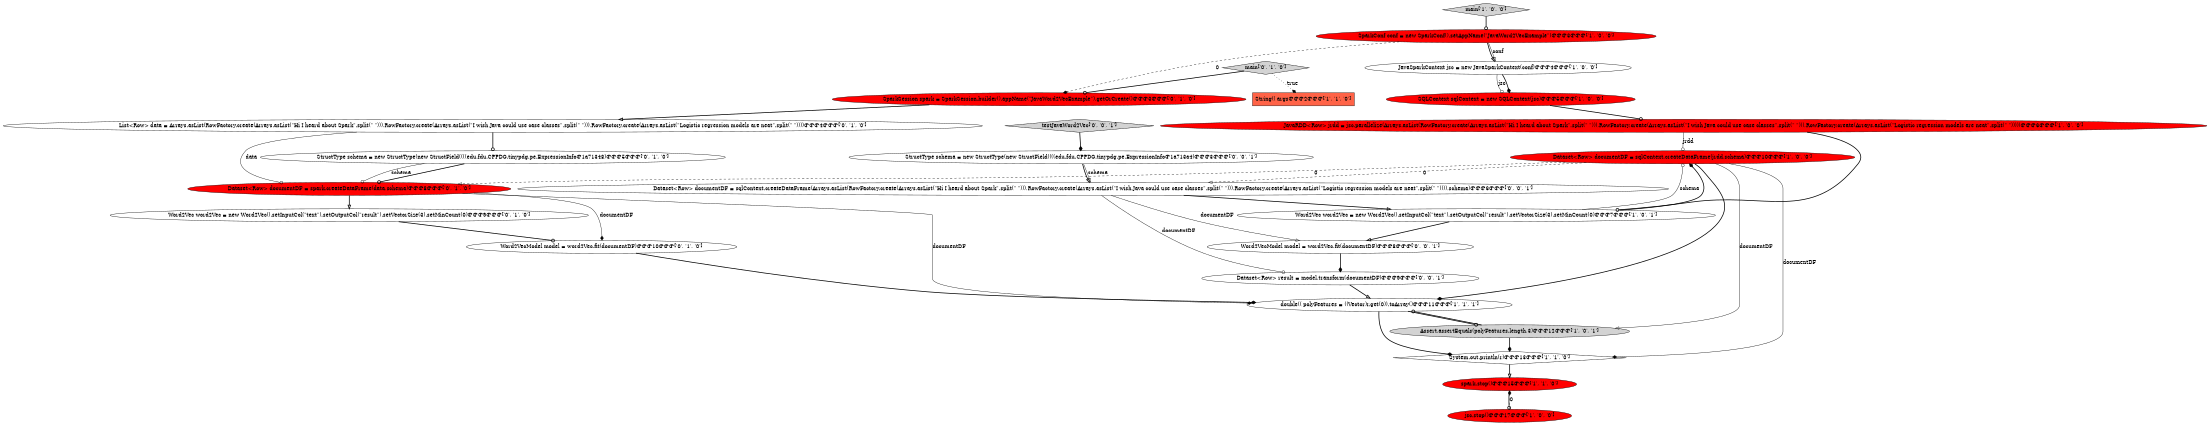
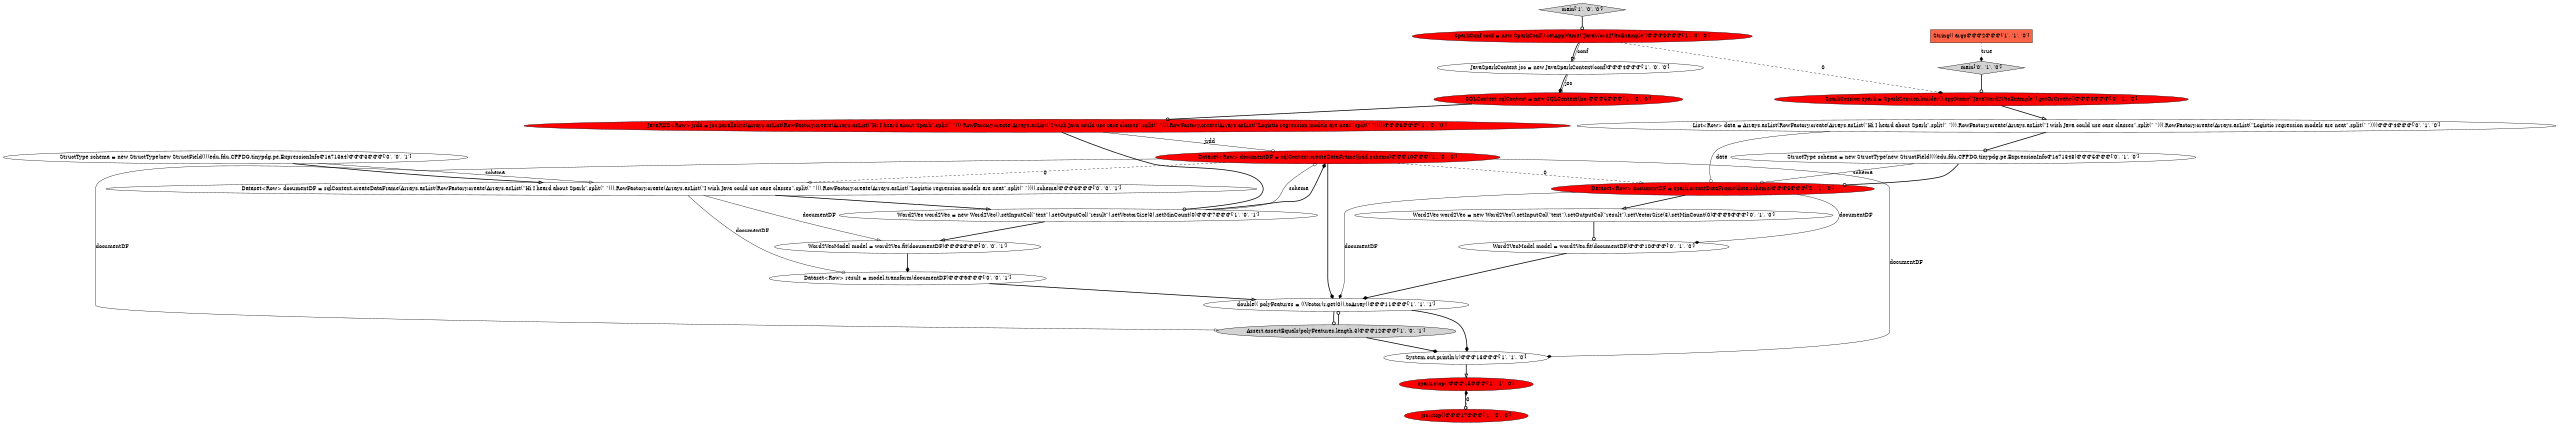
edge "main['0', '1', '0']" -> "String(( args@@@2@@@['1', '1', '0']": reversed
node "testJavaWord2Vec['0', '0', '1']": removed
node "System.out.println(r)@@@13@@@['1', '1', '0']": shape diamond -> ellipse
